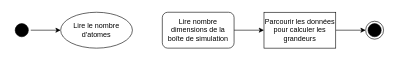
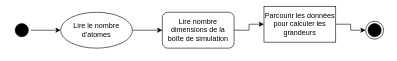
edge "Lire le nombre d'atomes" -> "Lire nombre dimensions de la boîte de simulation": added
node "Parcourir les données pour calculer les grandeurs": moved (300, 30) -> (300, 24)
